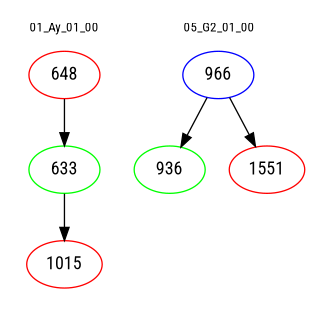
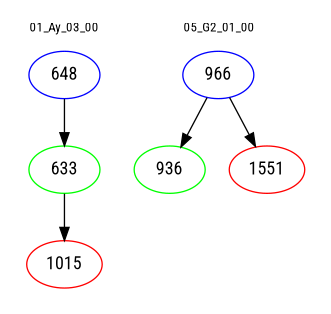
cluster "01_Ay_01_00": label "01_Ay_01_00" -> "01_Ay_03_00"
node "648": color red -> blue
